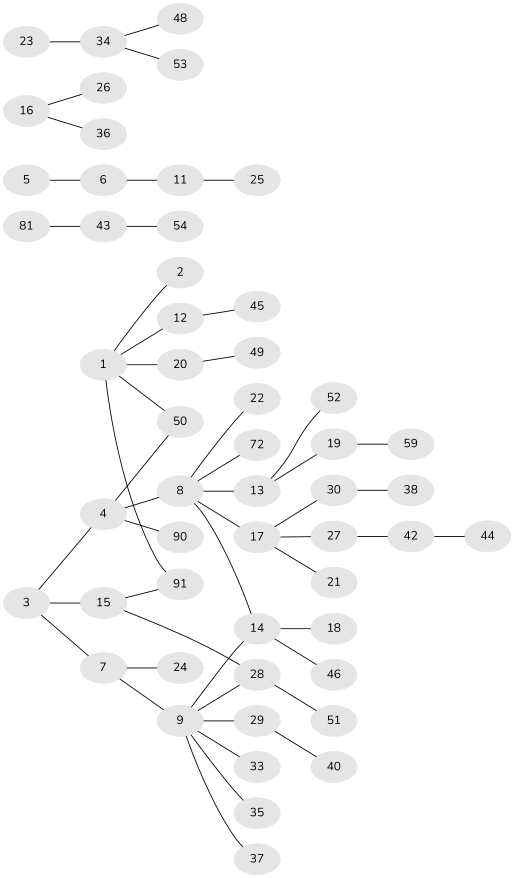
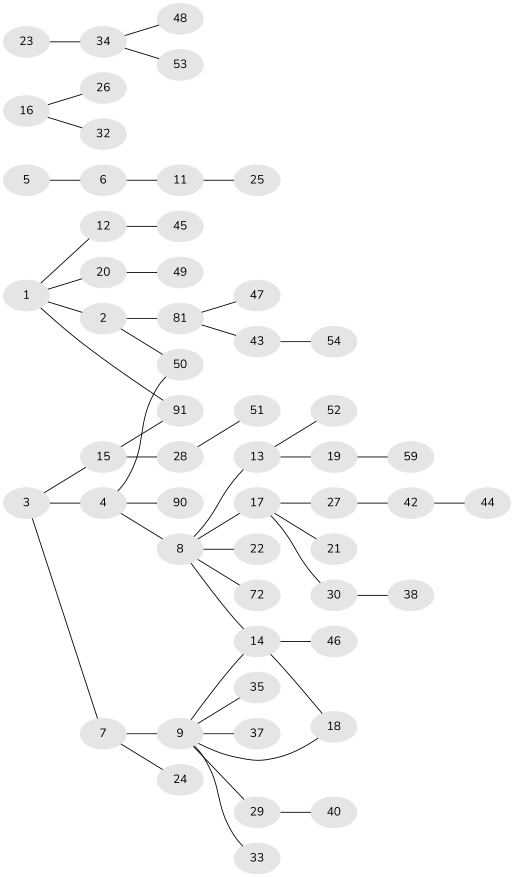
node "36": label "36" -> "32"
node "47": added
edge "2" -- "81": added
edge "1" -- "50": now "2" -- "50"
edge "28" -- "9": now "18" -- "9"
